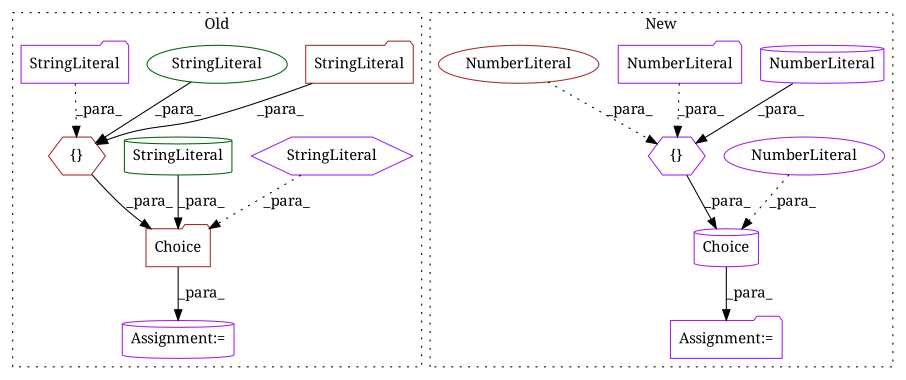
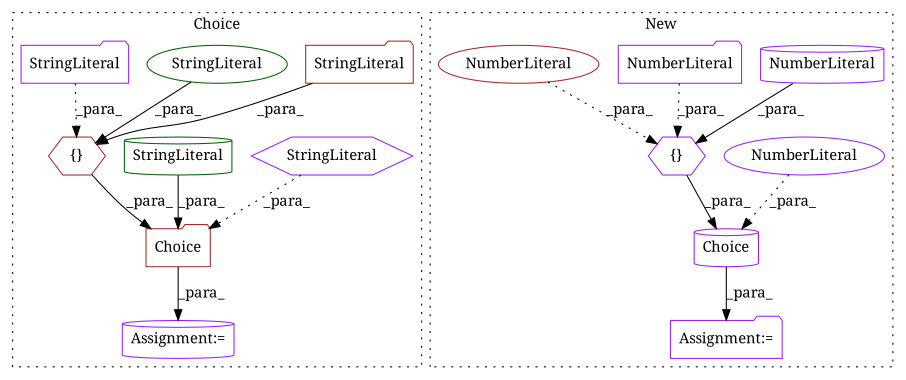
cluster "Old": label "Old" -> "Choice"
